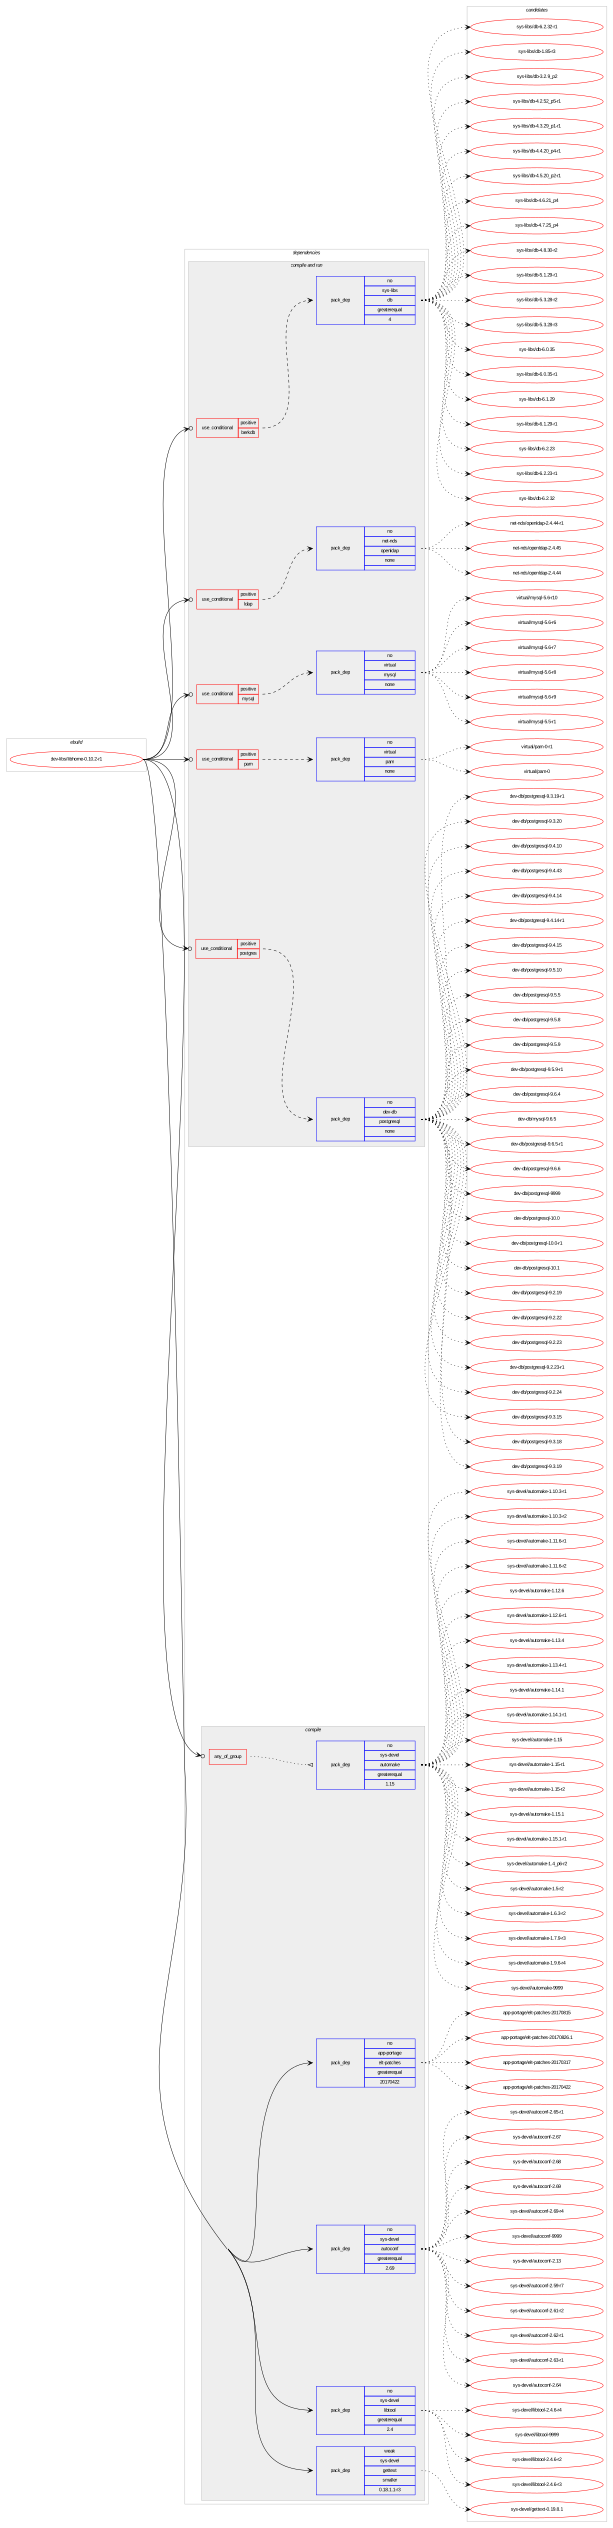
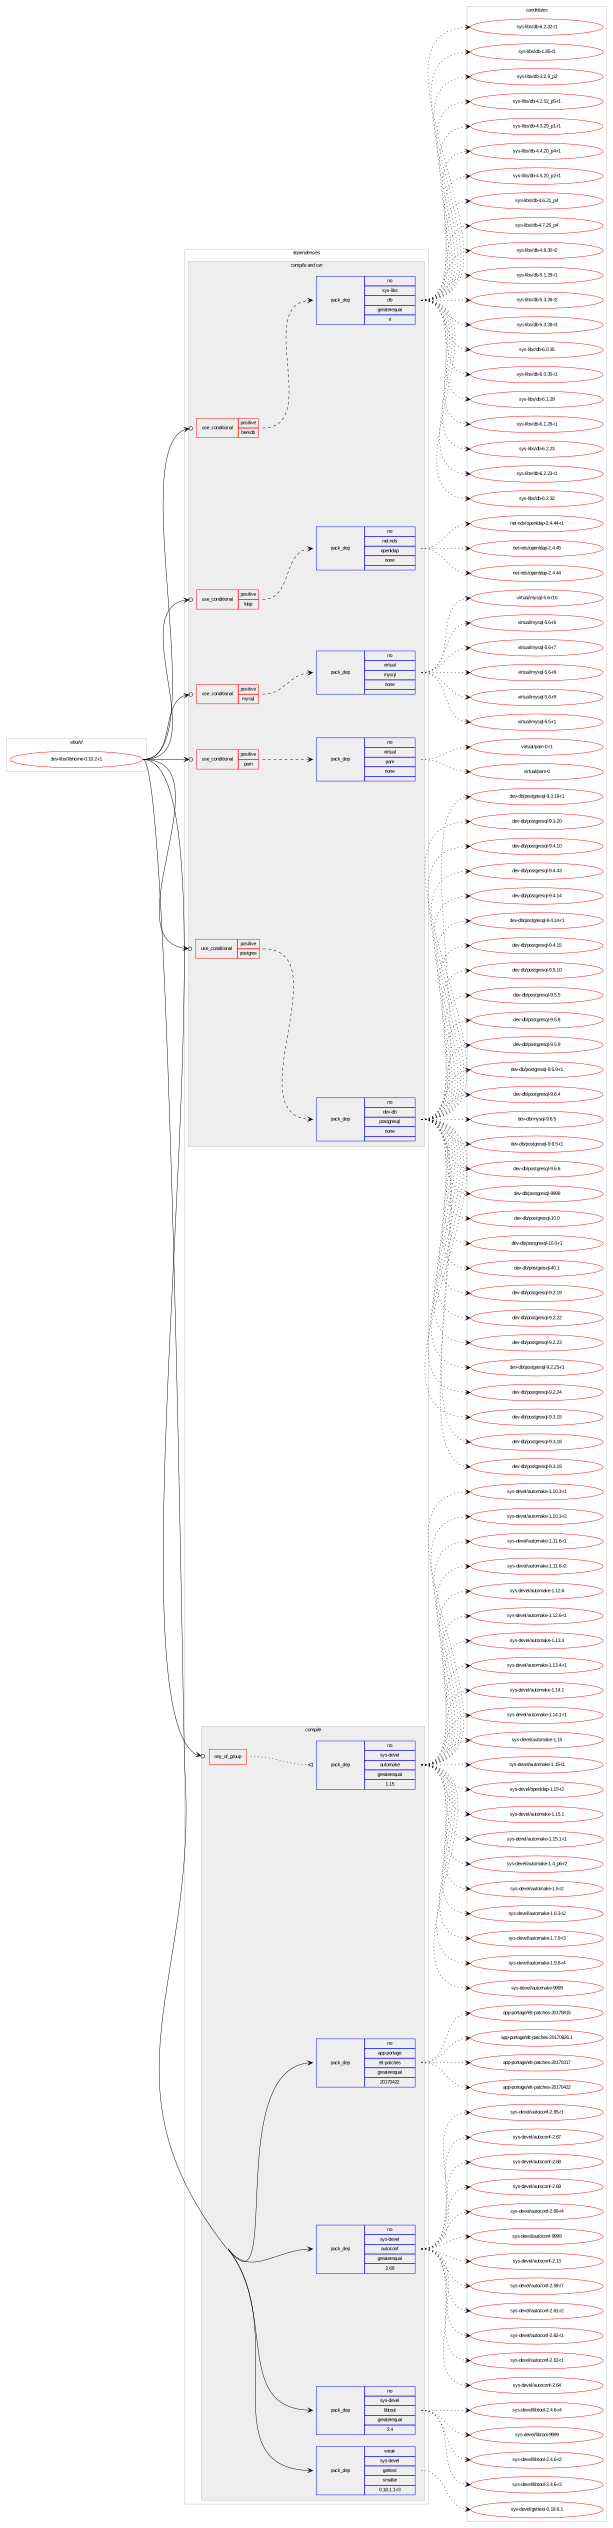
node "dev-db/postgresql-10.1": label "dev-db/postgresql-10.1" -> "dev-db/postgresql-40.1"
node "sys-devel/automake-1.15-r2": label "sys-devel/automake-1.15-r2" -> "sys-devel/openldap-1.15-r2"
